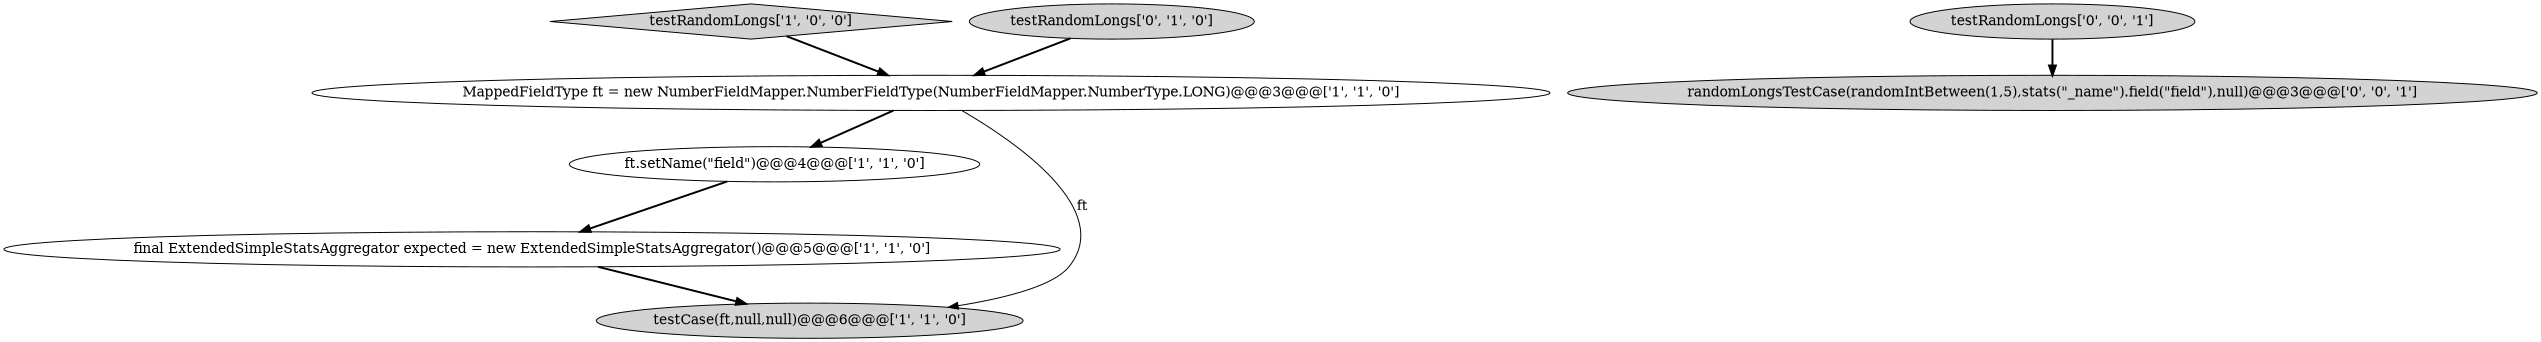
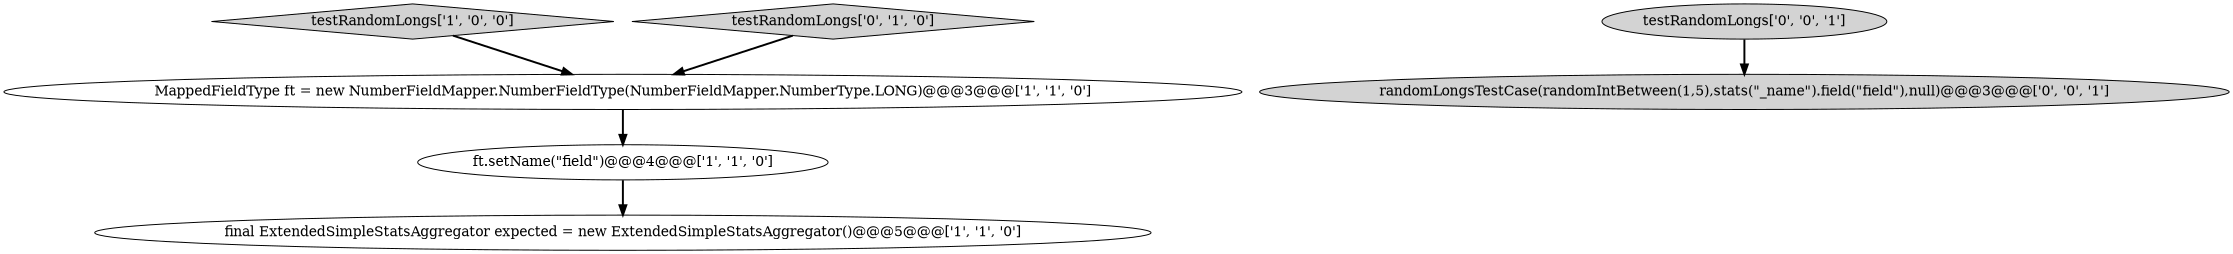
node "testRandomLongs['0', '1', '0']": shape ellipse -> diamond
node "testCase(ft,null,null)@@@6@@@['1', '1', '0']": removed
